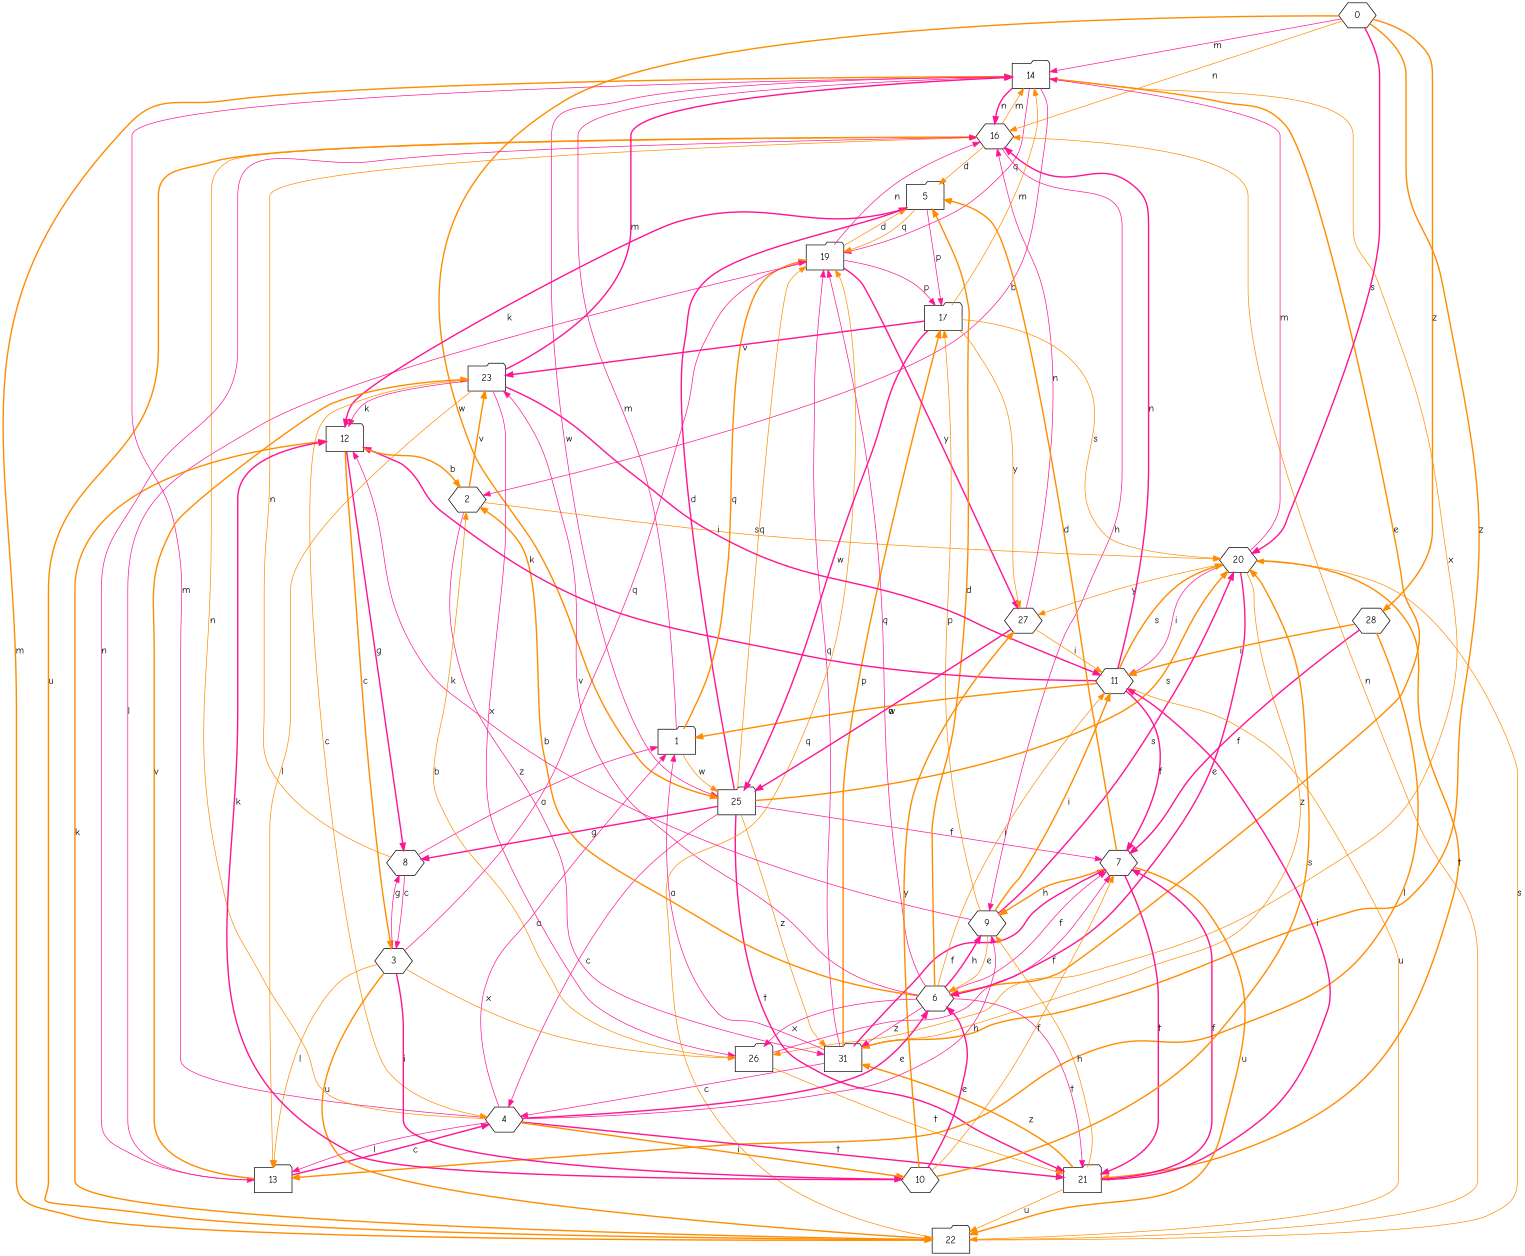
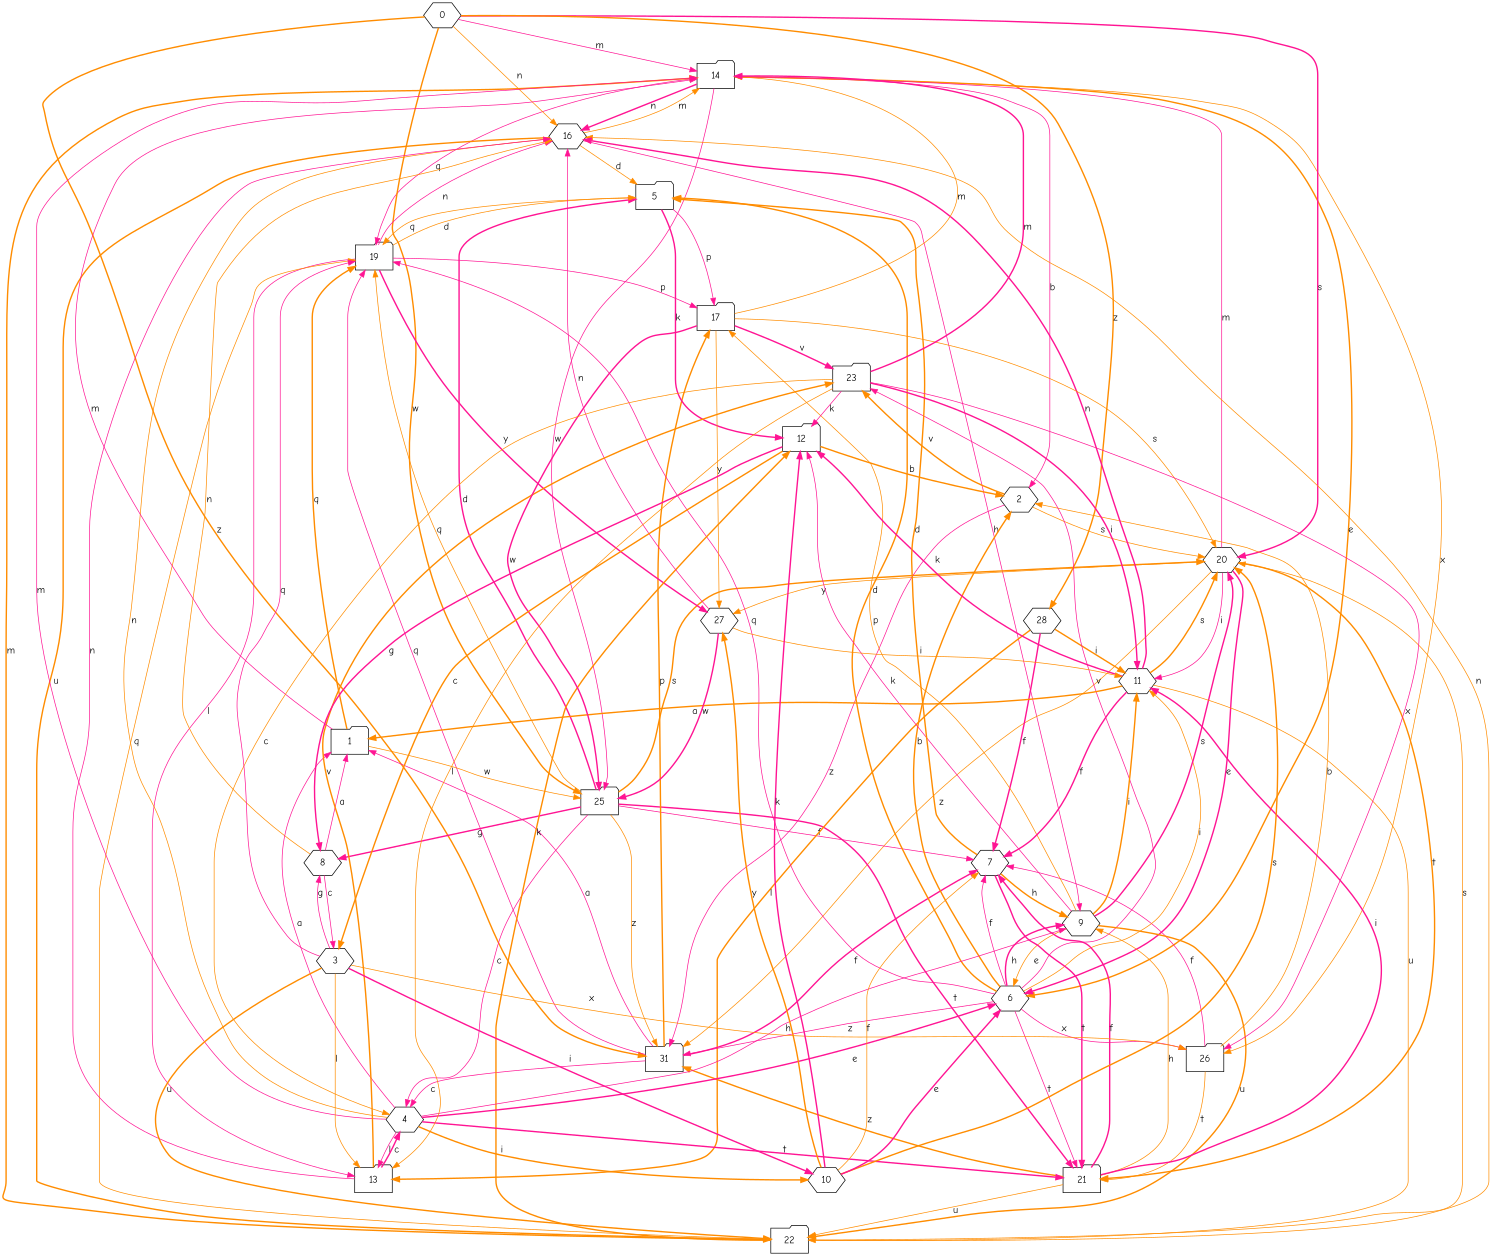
edge "7" -> "22": now "9" -> "22"
